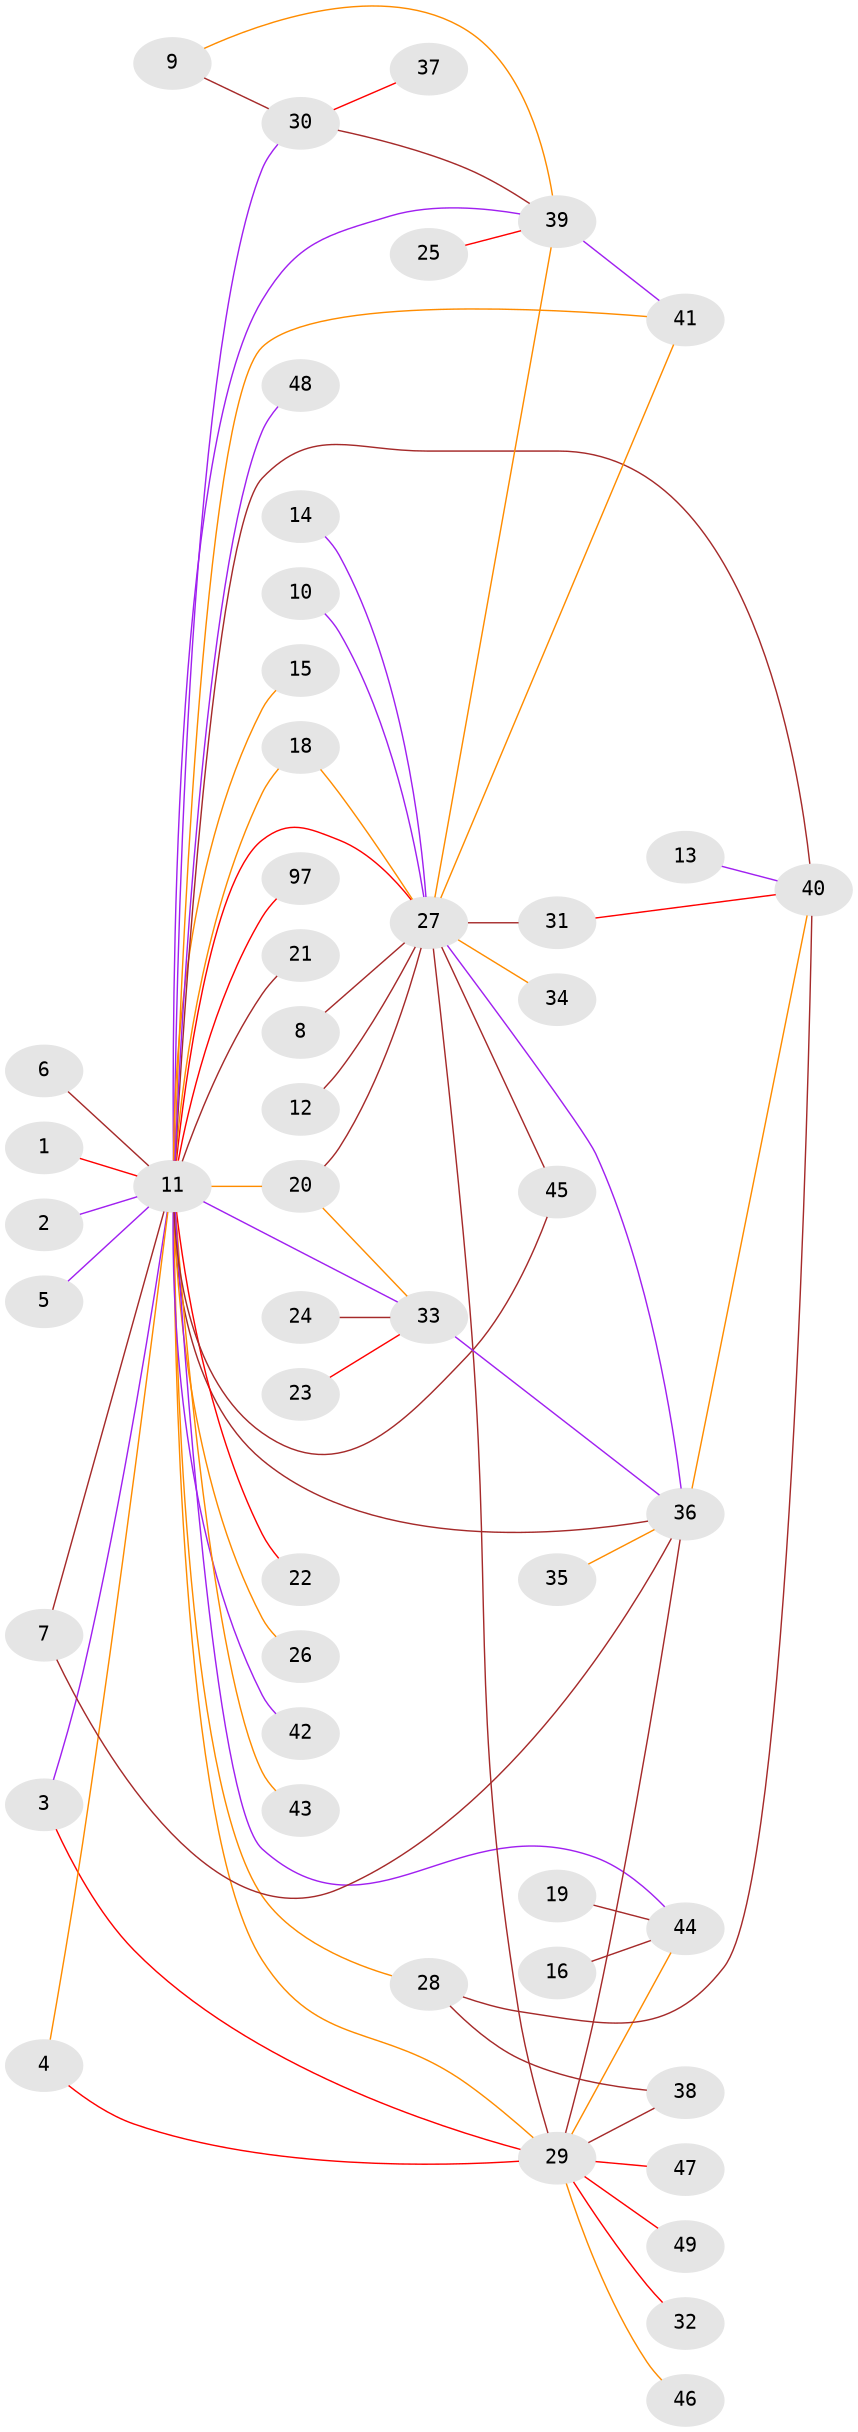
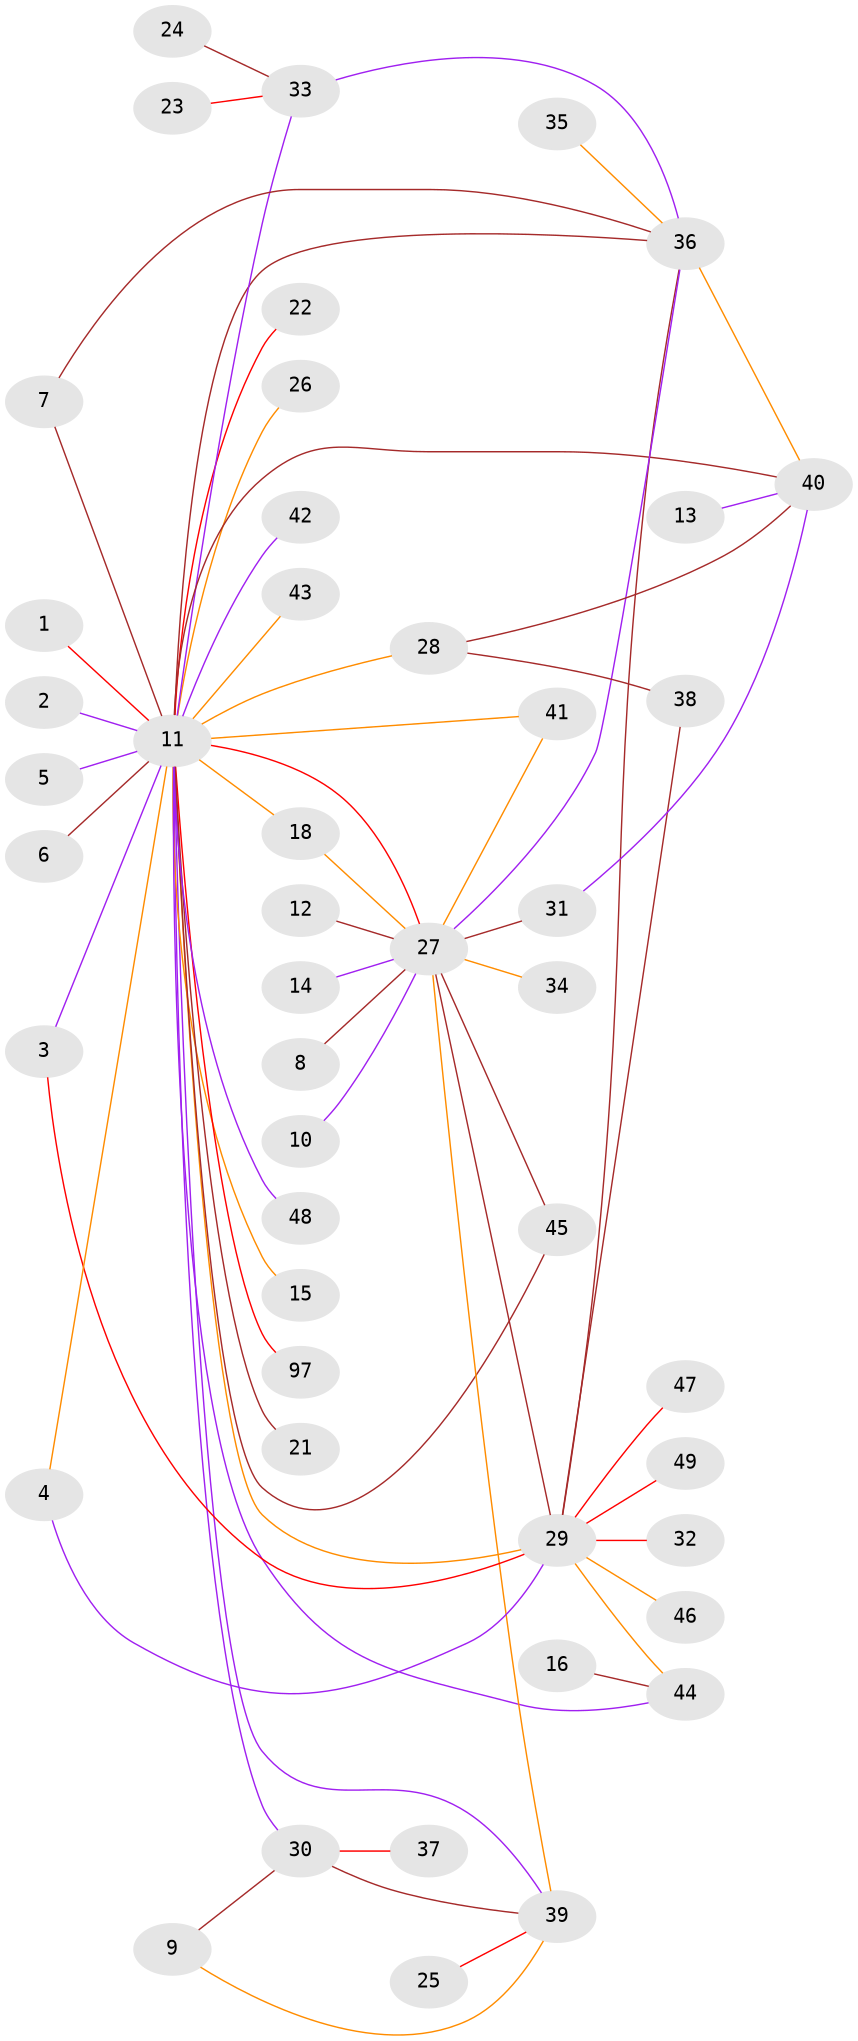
edge "39" -- "41": removed
edge "40" -- "31": color red -> purple
node "20": removed
node "19": removed
edge "4" -- "29": color red -> purple
